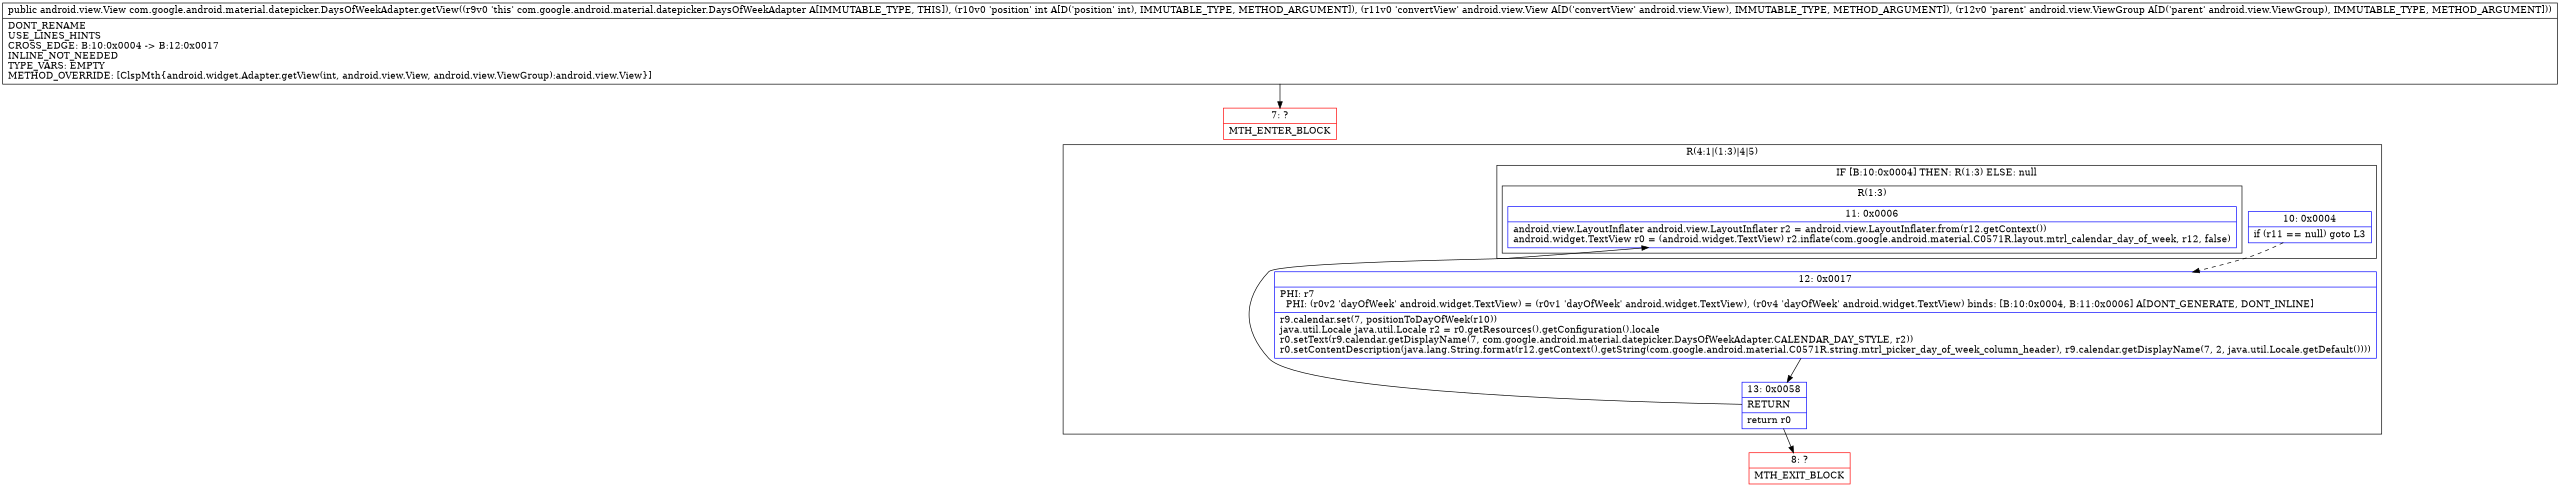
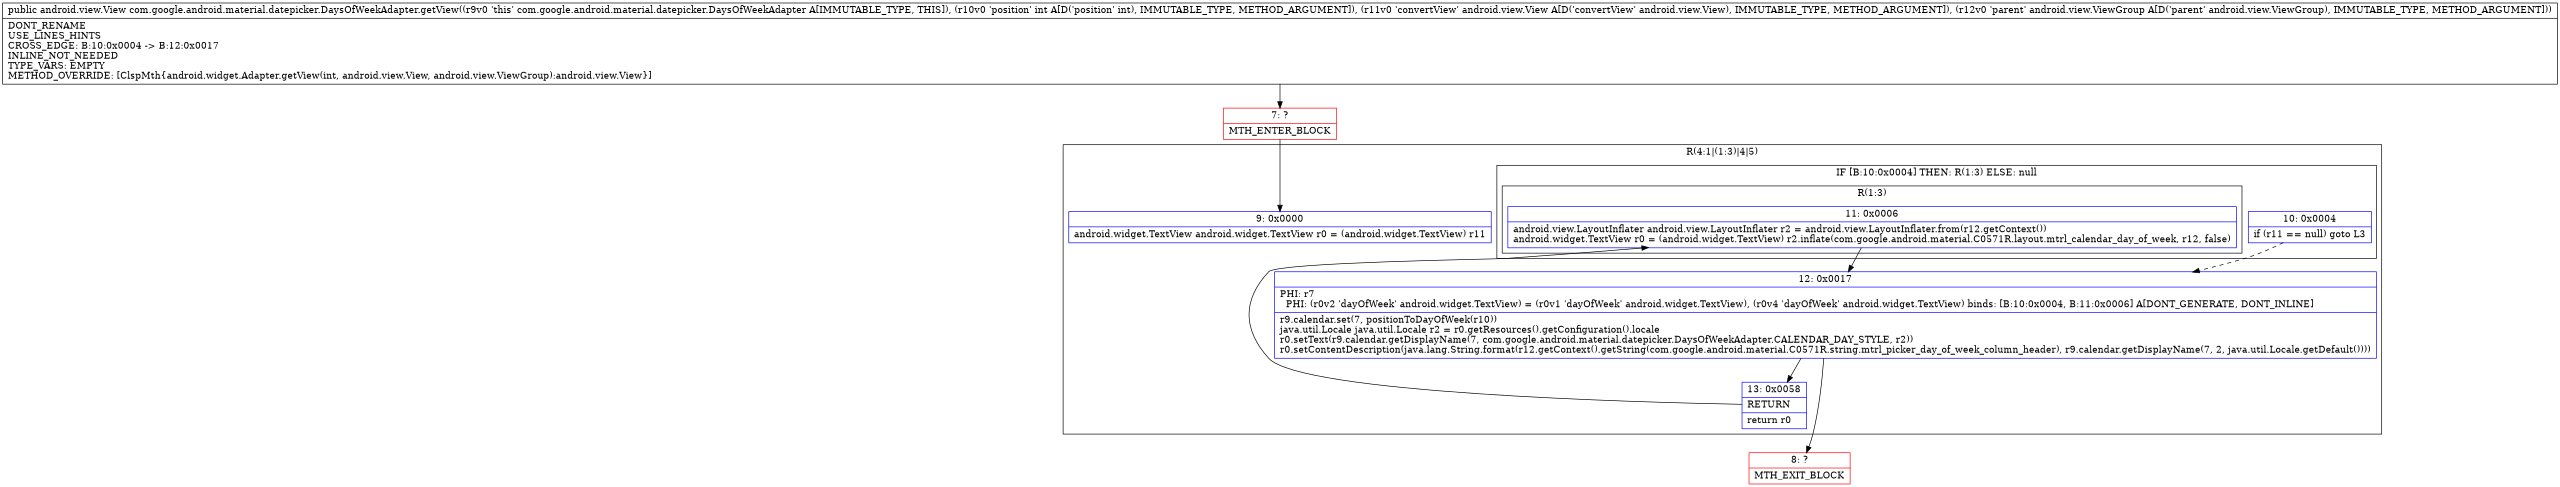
node "9: 0x0000": added
edge "11: 0x0006" -> "12: 0x0017": added
edge "13: 0x0058" -> "8: ?": now "12: 0x0017" -> "8: ?"
